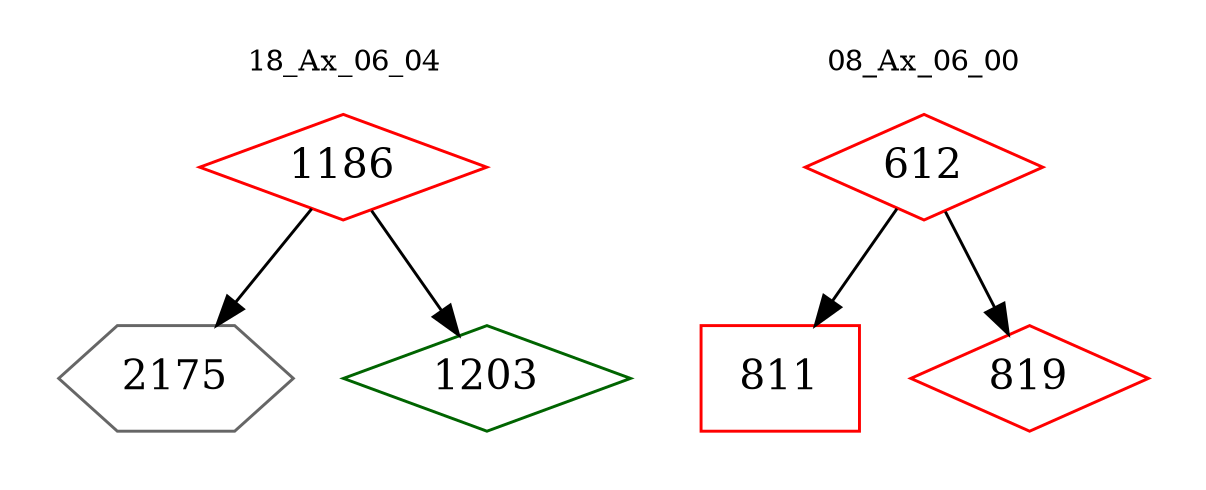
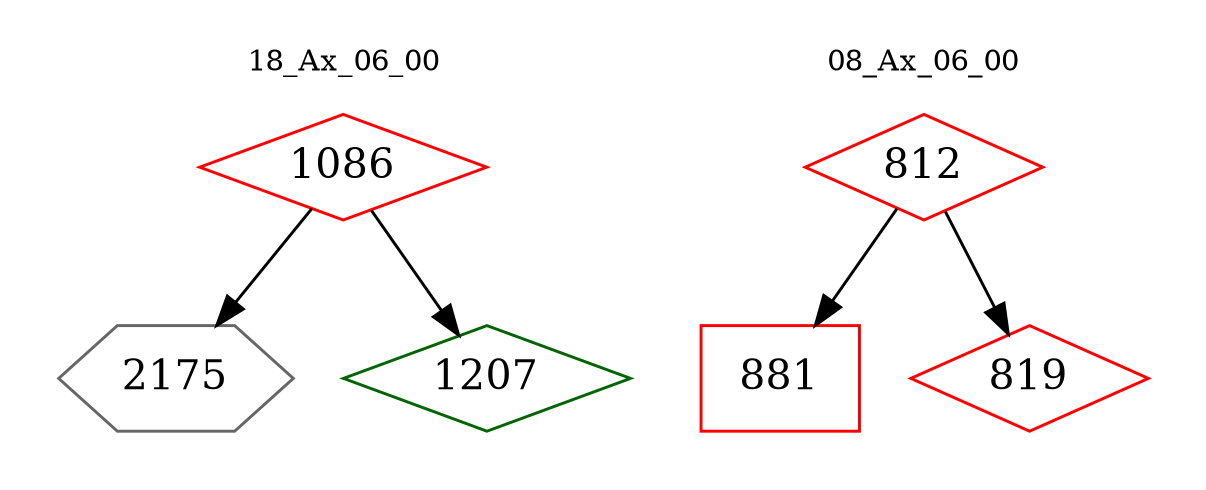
cluster "18_Ax_06_04": label "18_Ax_06_04" -> "18_Ax_06_00"
node "1186": label "1186" -> "1086"
node "612": label "612" -> "812"
node "1203": label "1203" -> "1207"
node "811": label "811" -> "881"
